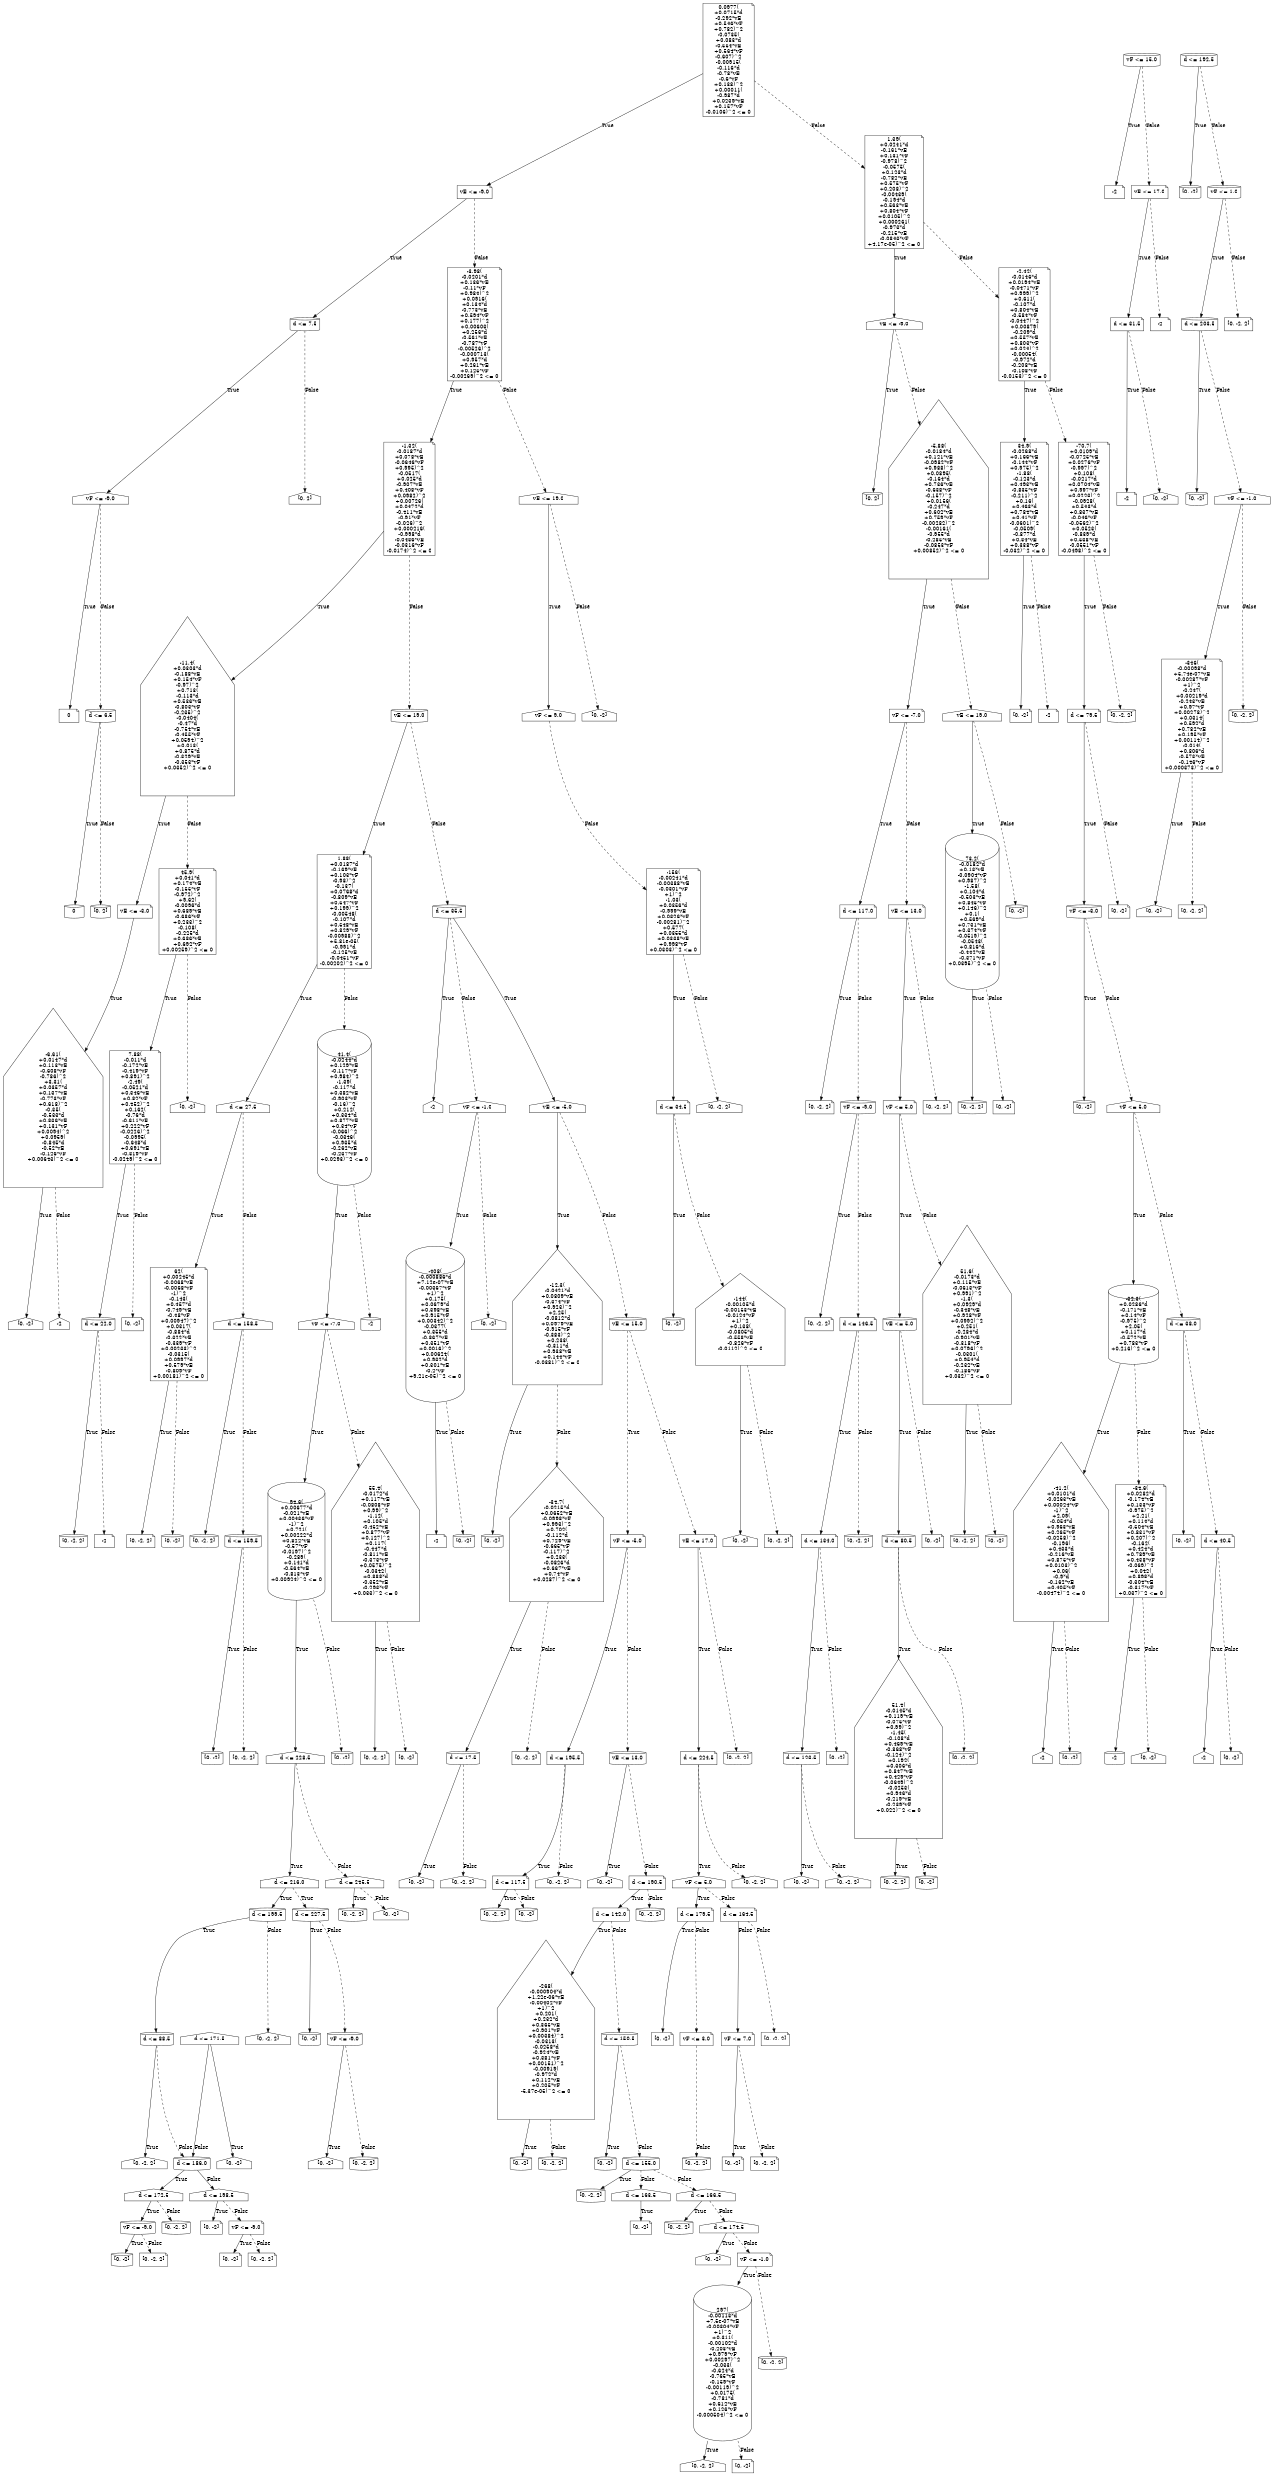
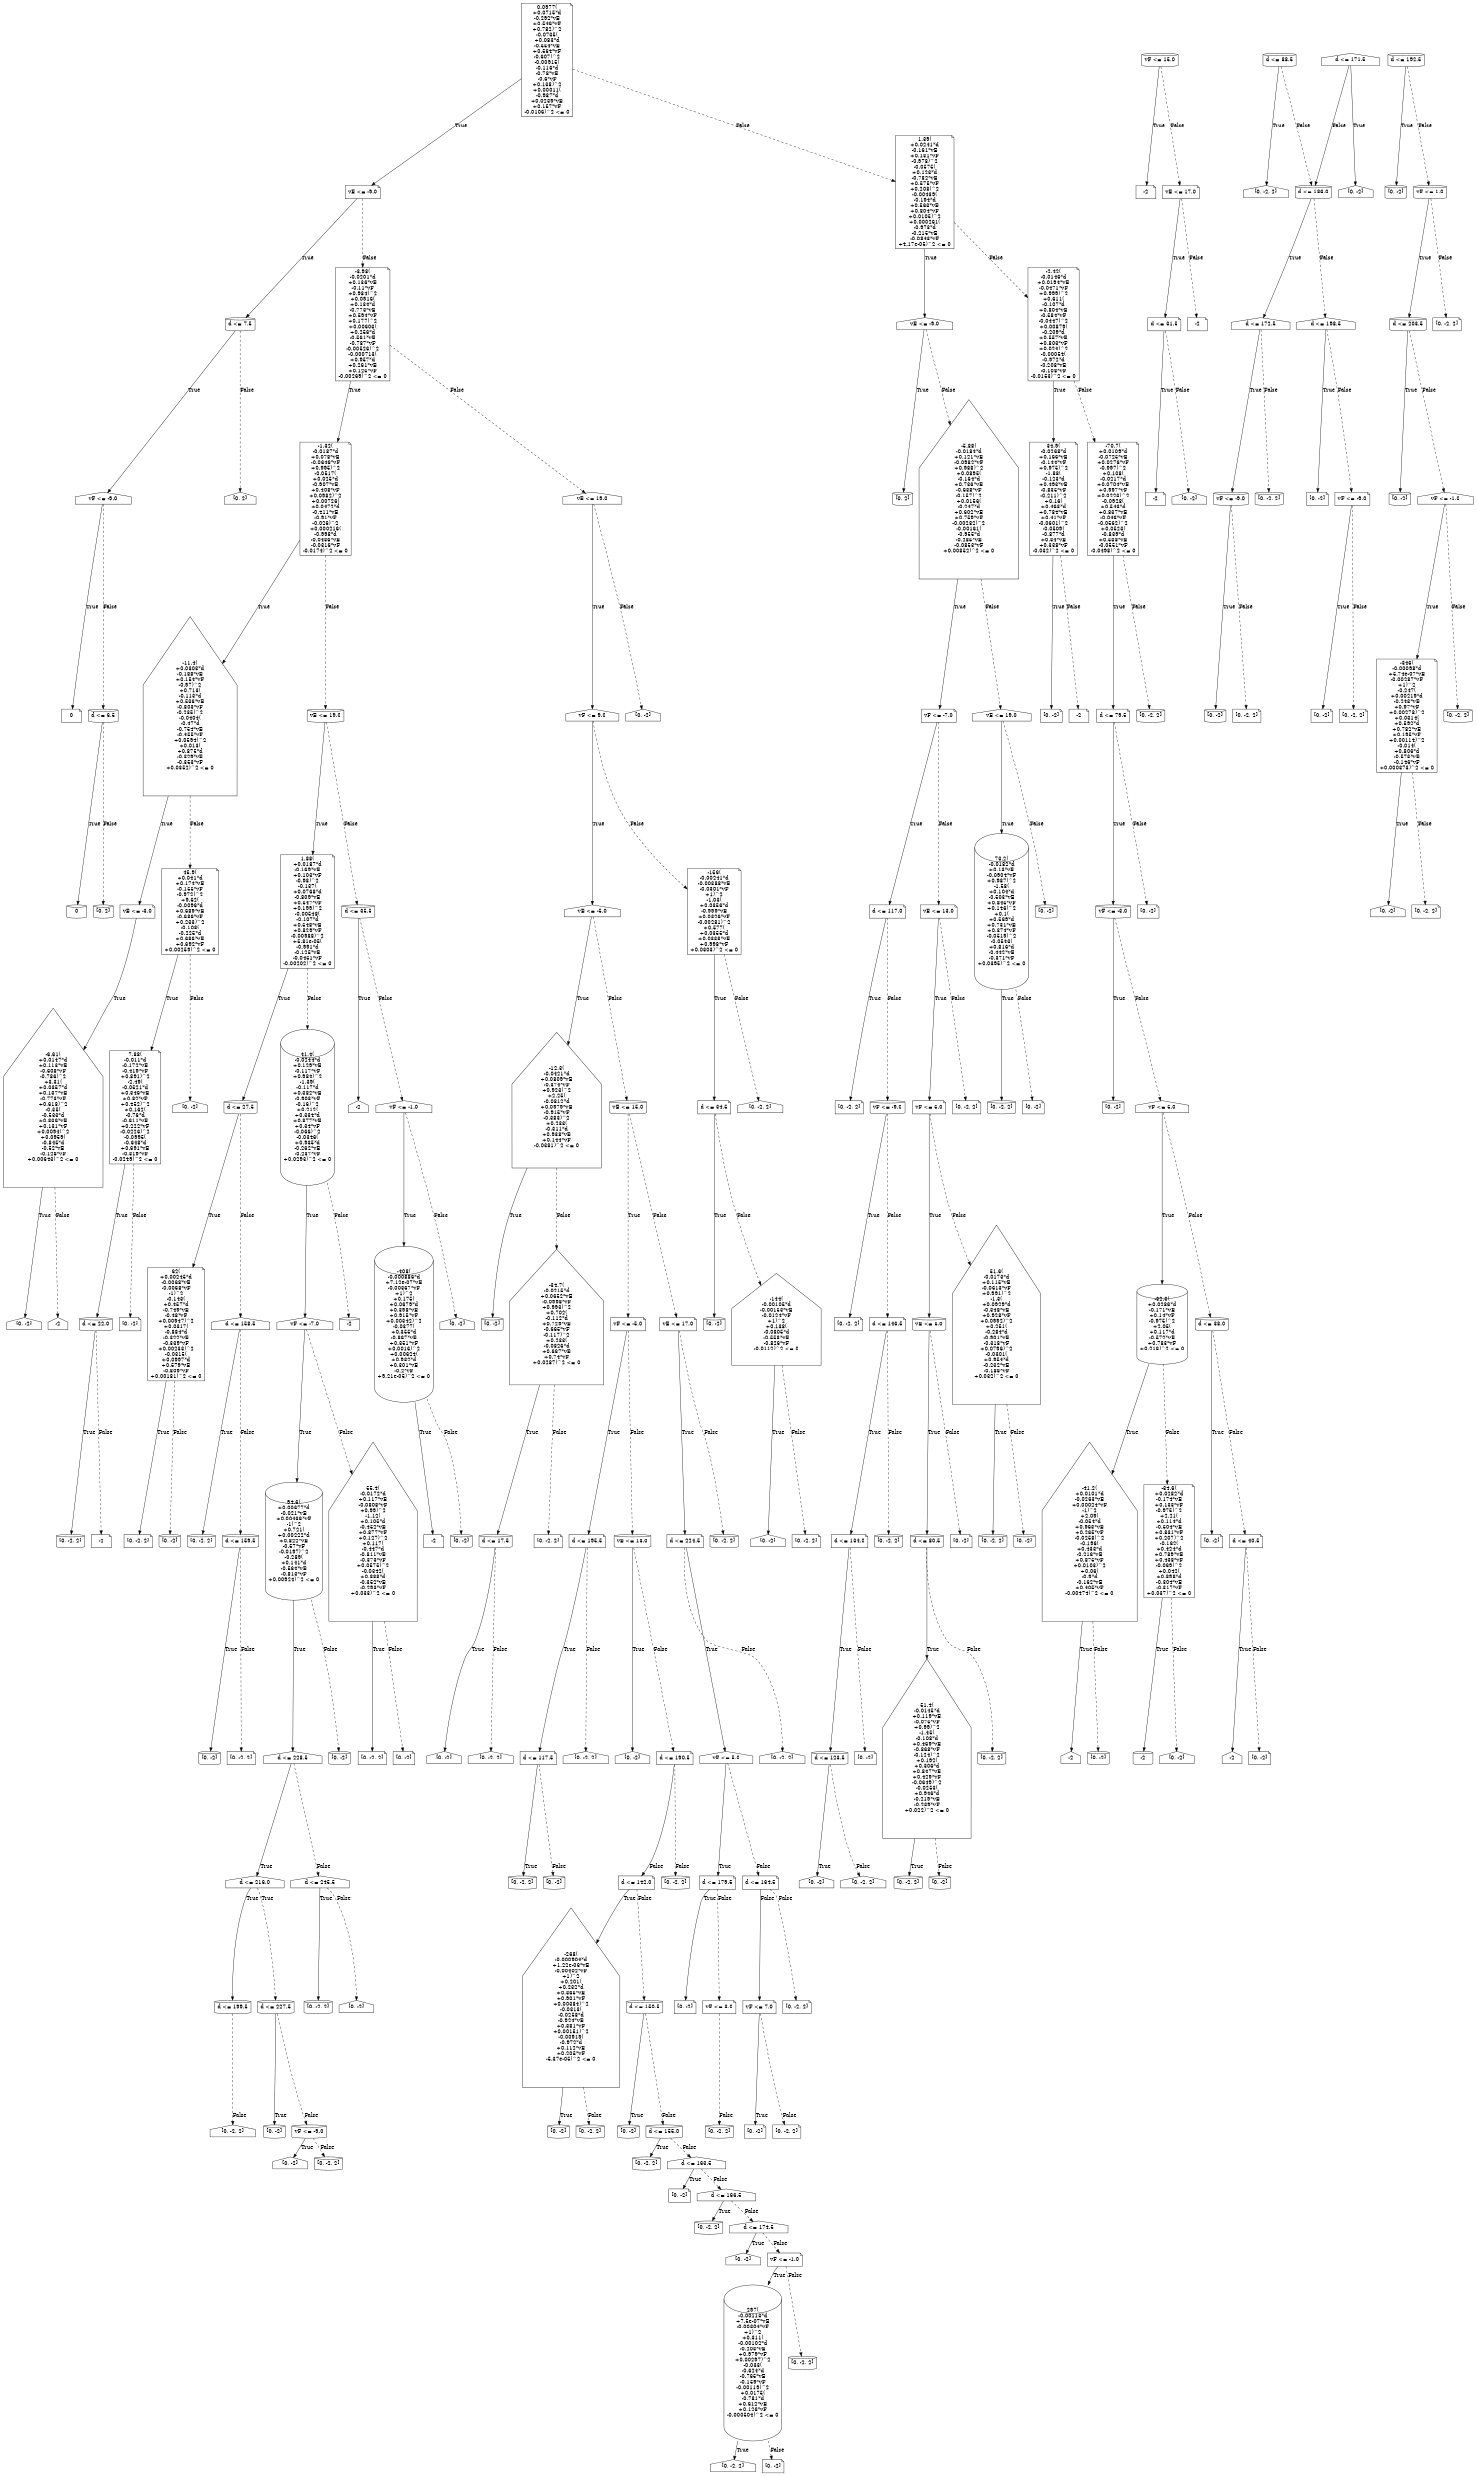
edge "d <= 35.5" -> "vE <= -5.0": now "vF <= 9.0" -> "vE <= -5.0"
node "d <= 27.5": shape house -> cylinder
edge "d <= 190.5" -> "d <= 142.0": label "True" -> "False"
edge "d <= 199.5" -> "d <= 88.5": removed, label "True"
edge "d <= 186.0" -> "d <= 198.5": style solid -> dashed
edge "d <= 155.0" -> "d <= 166.5": now "d <= 163.5" -> "d <= 166.5"
